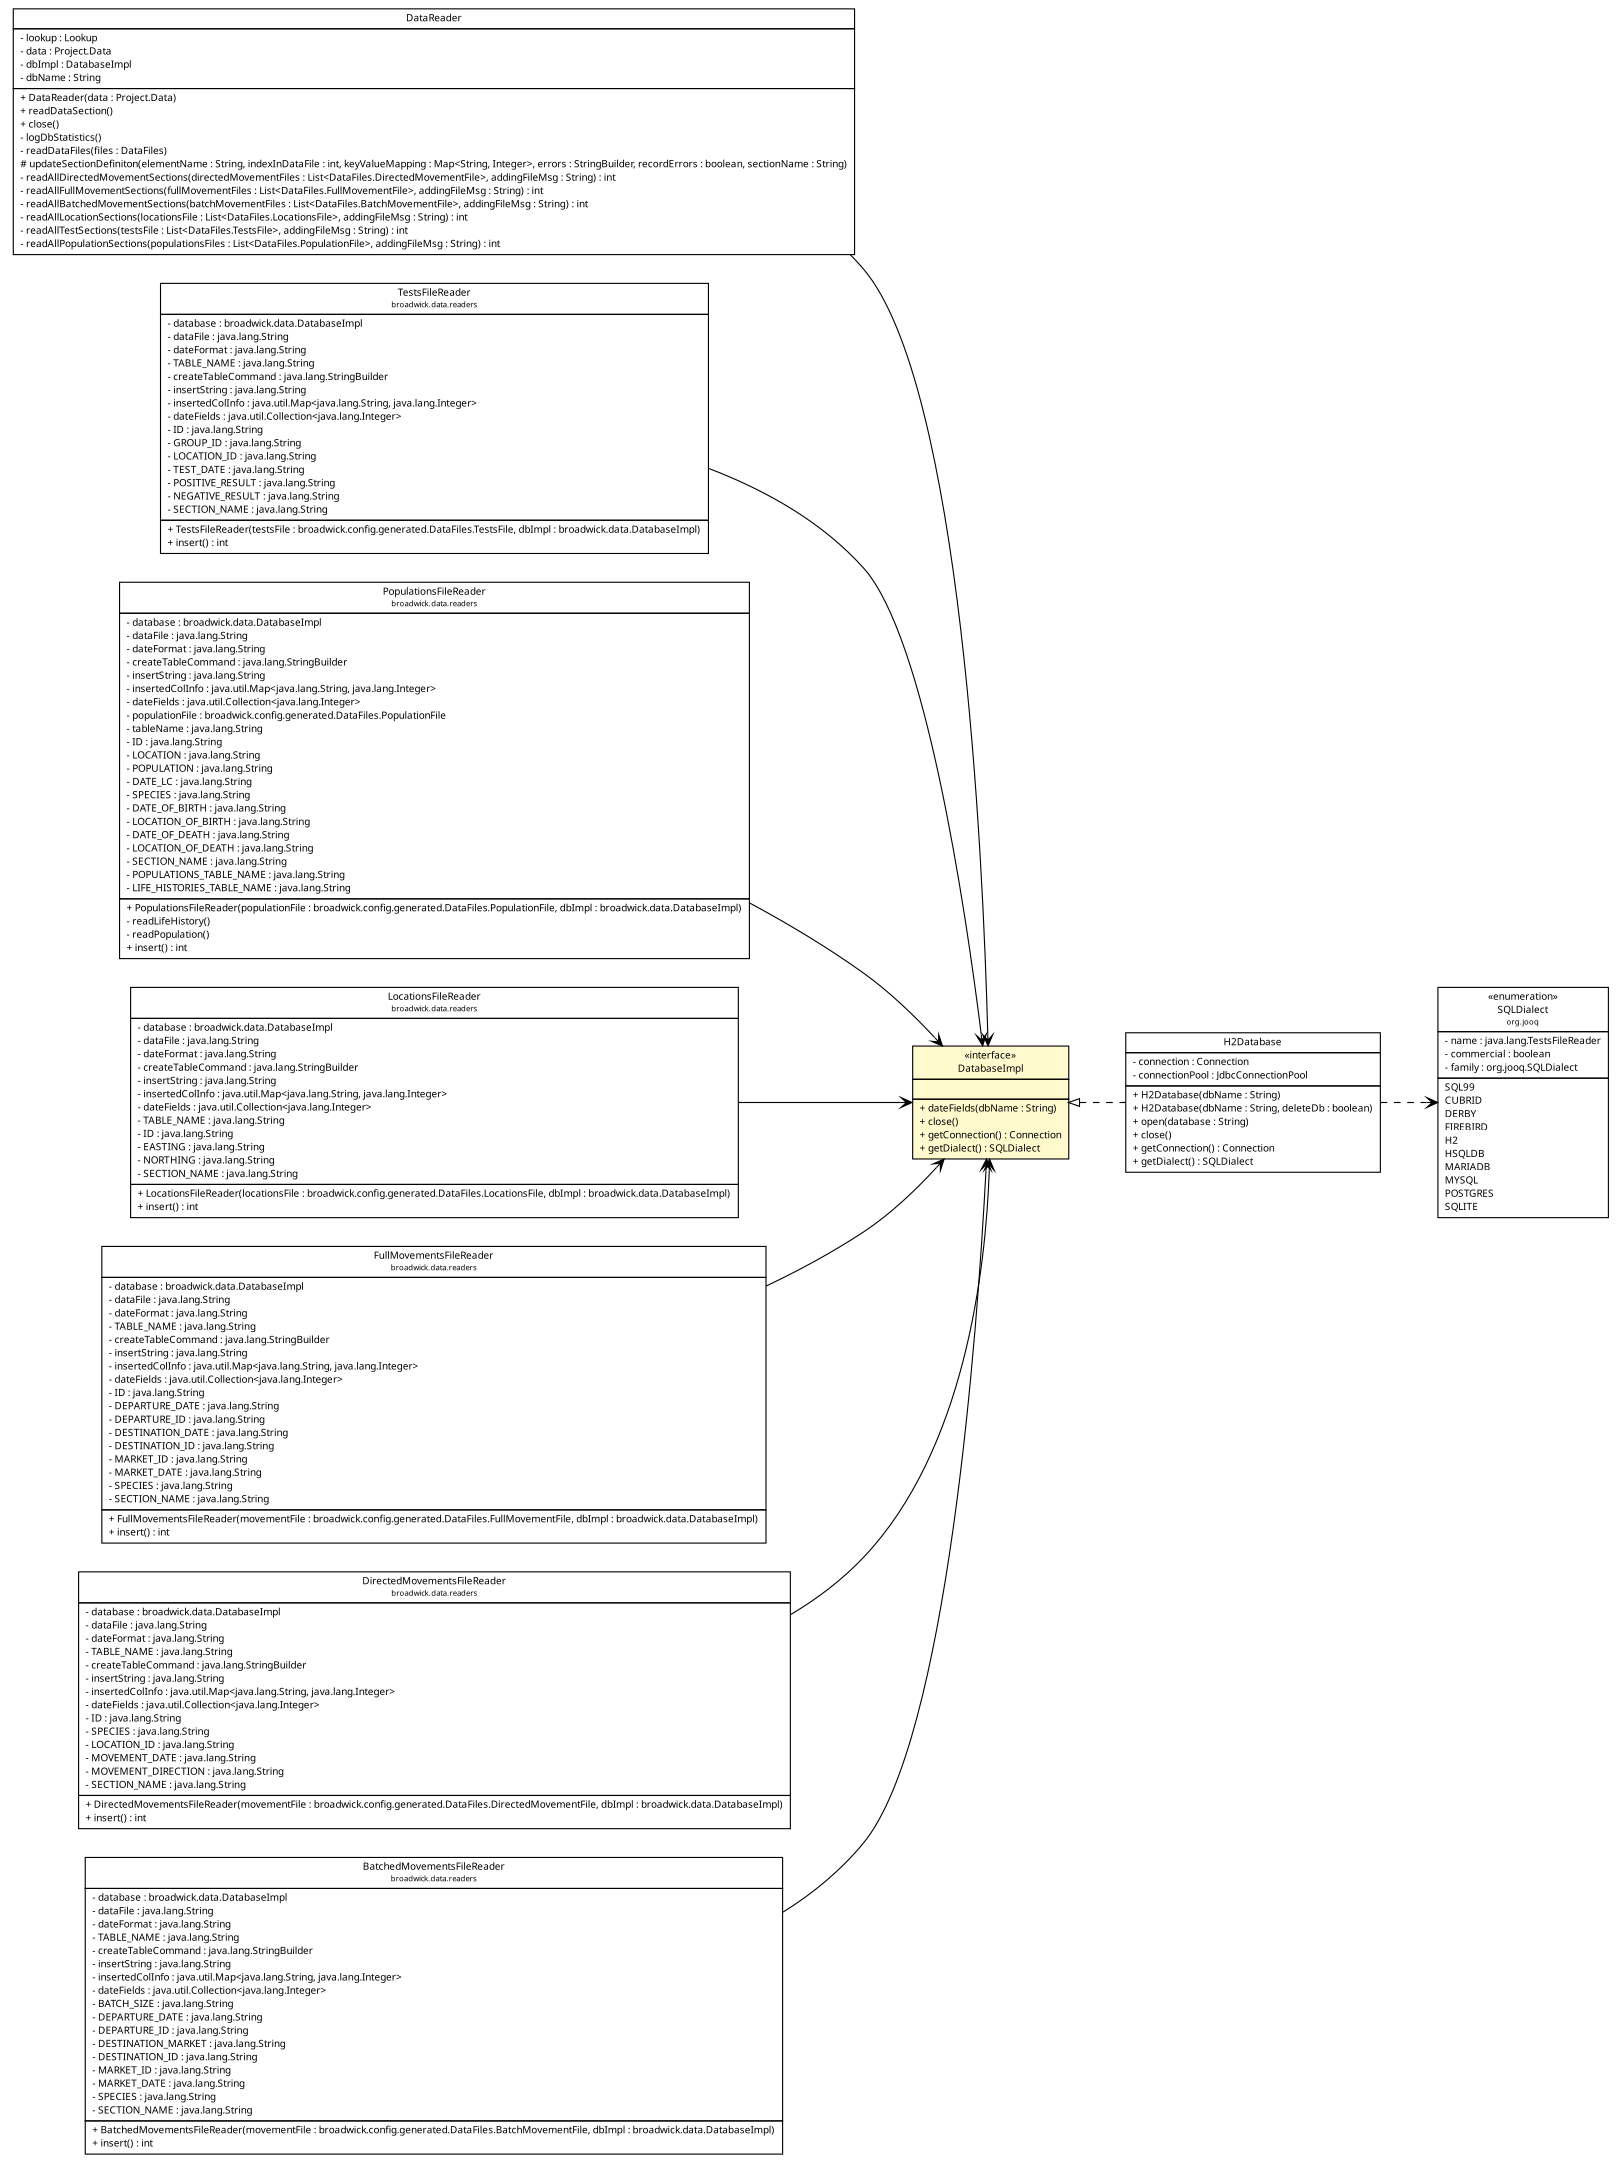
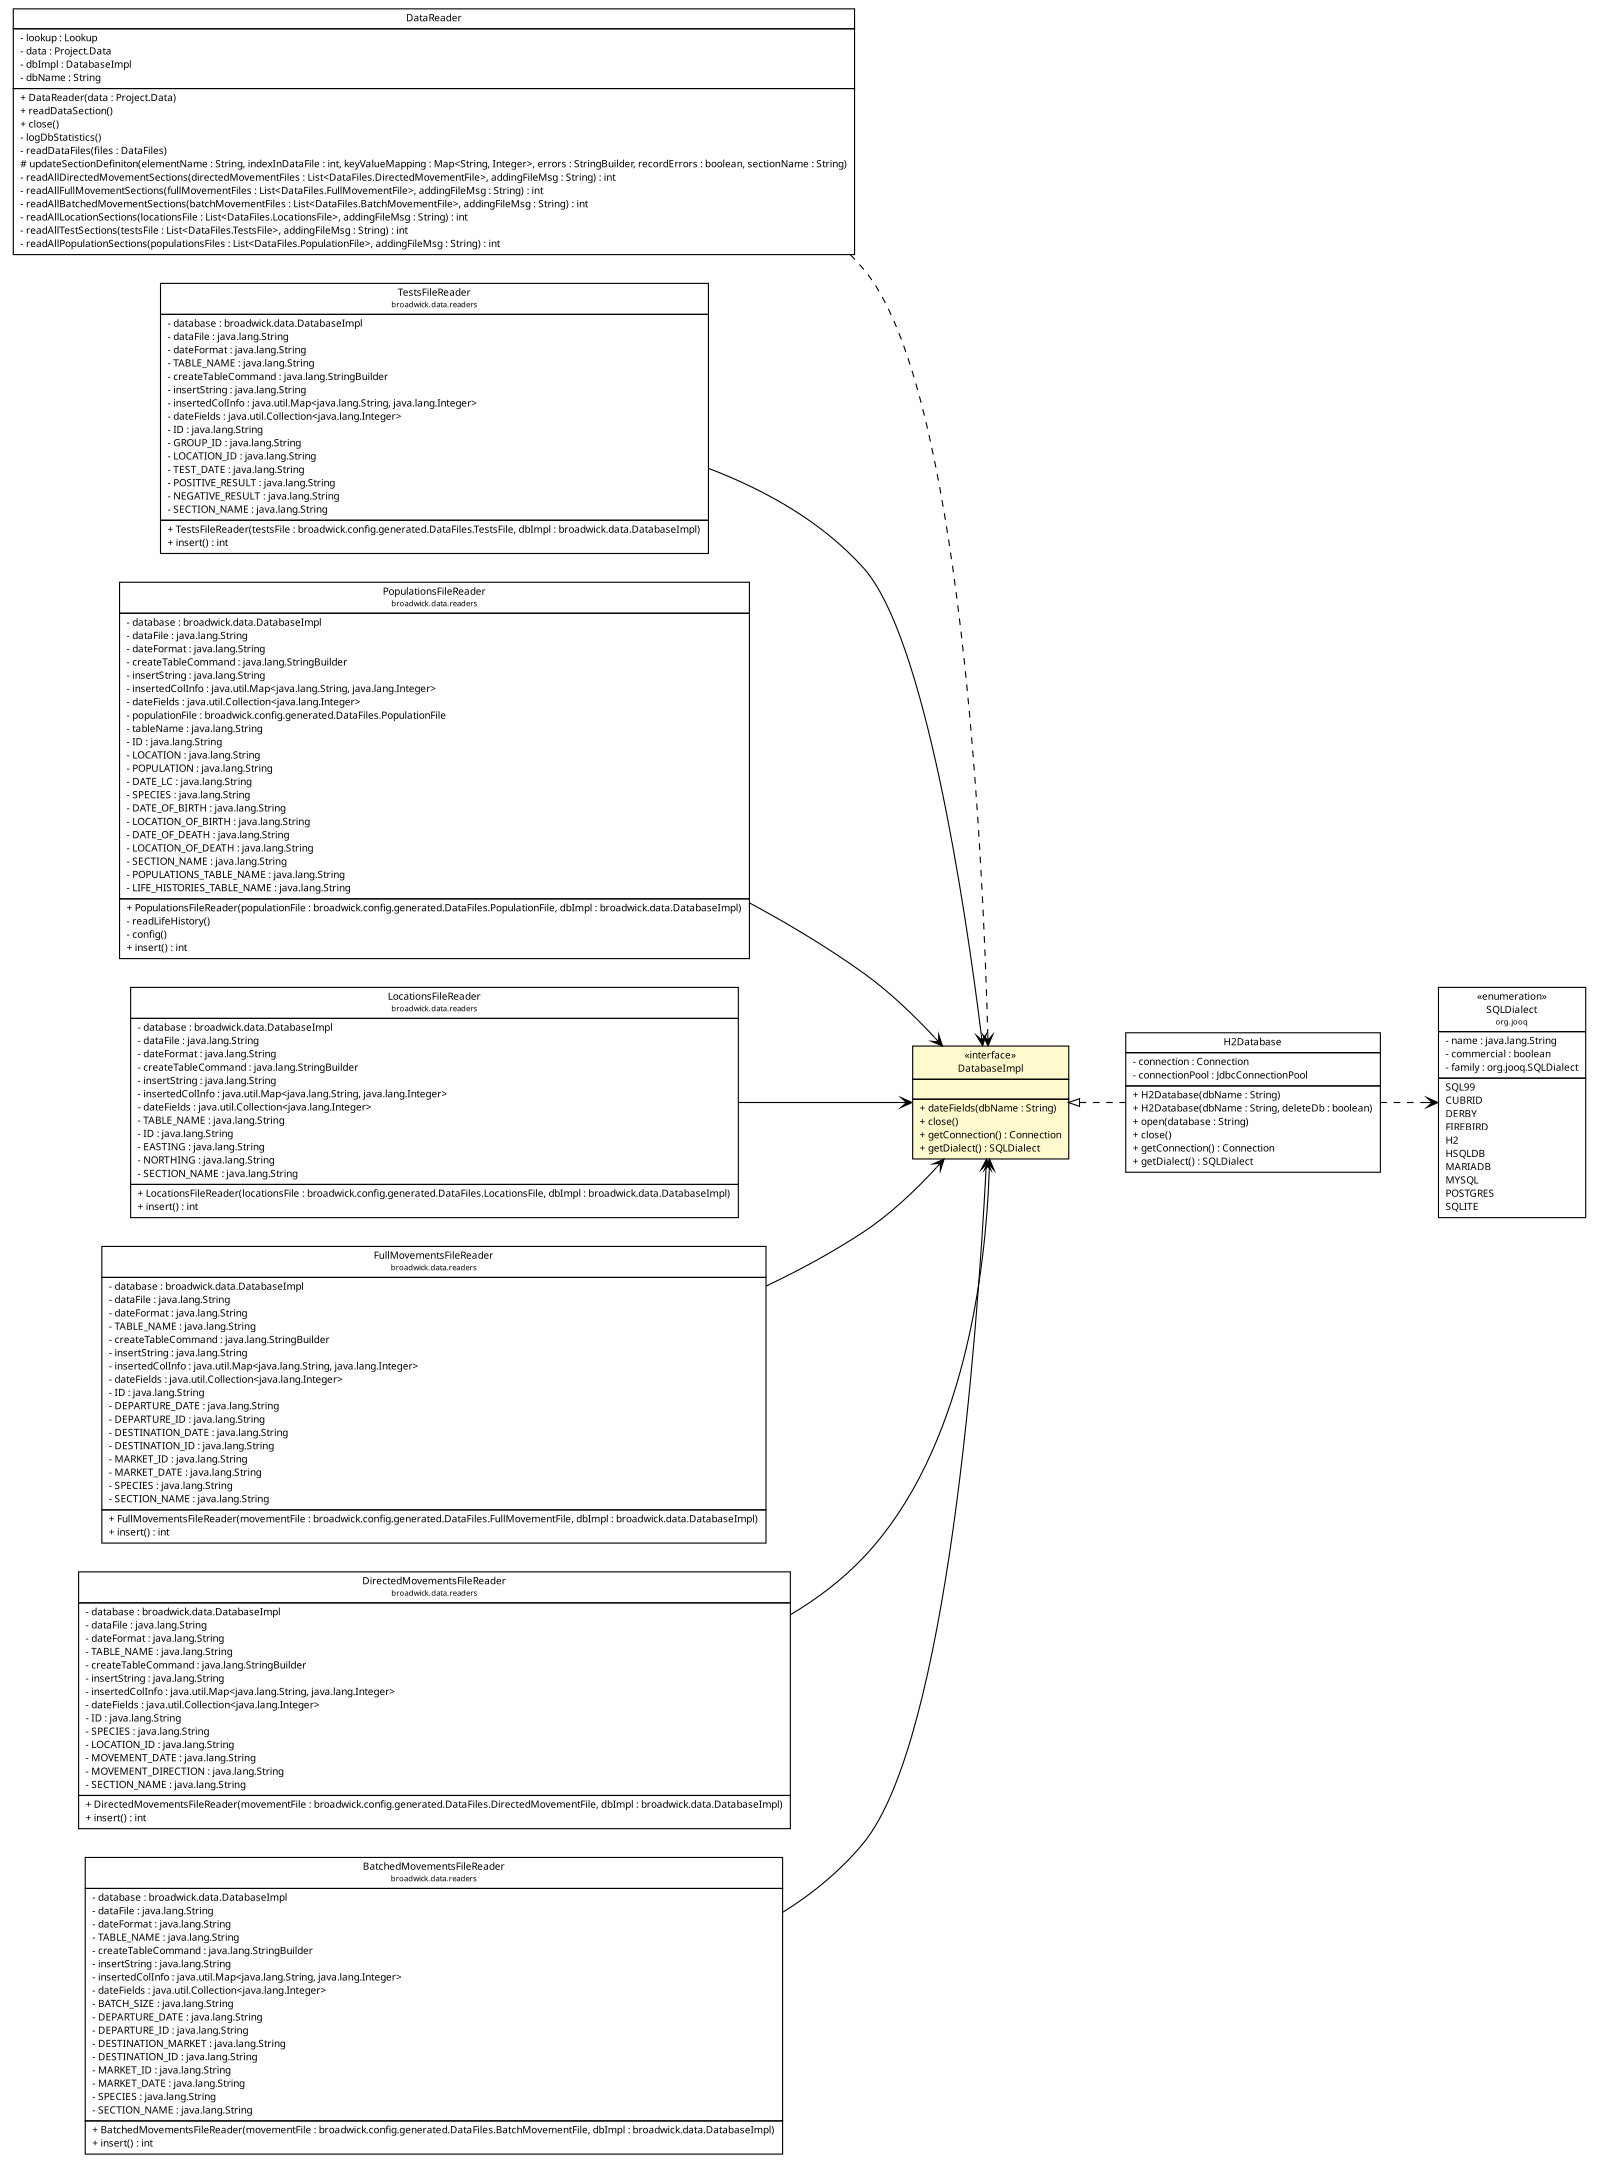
edge "DataReader" -> "DatabaseImpl": style solid -> dashed
node "PopulationsFileReader": text "- readPopulation()" -> "- config()"
node "SQLDialect": text "- name : java.lang.TestsFileReader" -> "- name : java.lang.String"
